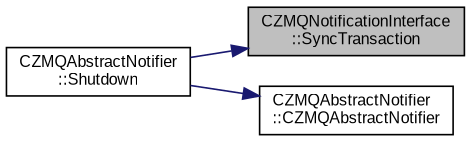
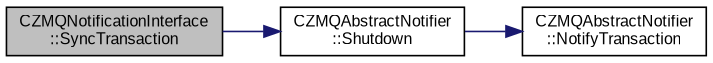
edge "CZMQAbstractNotifier ::Shutdown" -> "CZMQNotificationInterface ::SyncTransaction": reversed
node "CZMQAbstractNotifier ::CZMQAbstractNotifier": label "CZMQAbstractNotifier ::CZMQAbstractNotifier" -> "CZMQAbstractNotifier ::NotifyTransaction"
